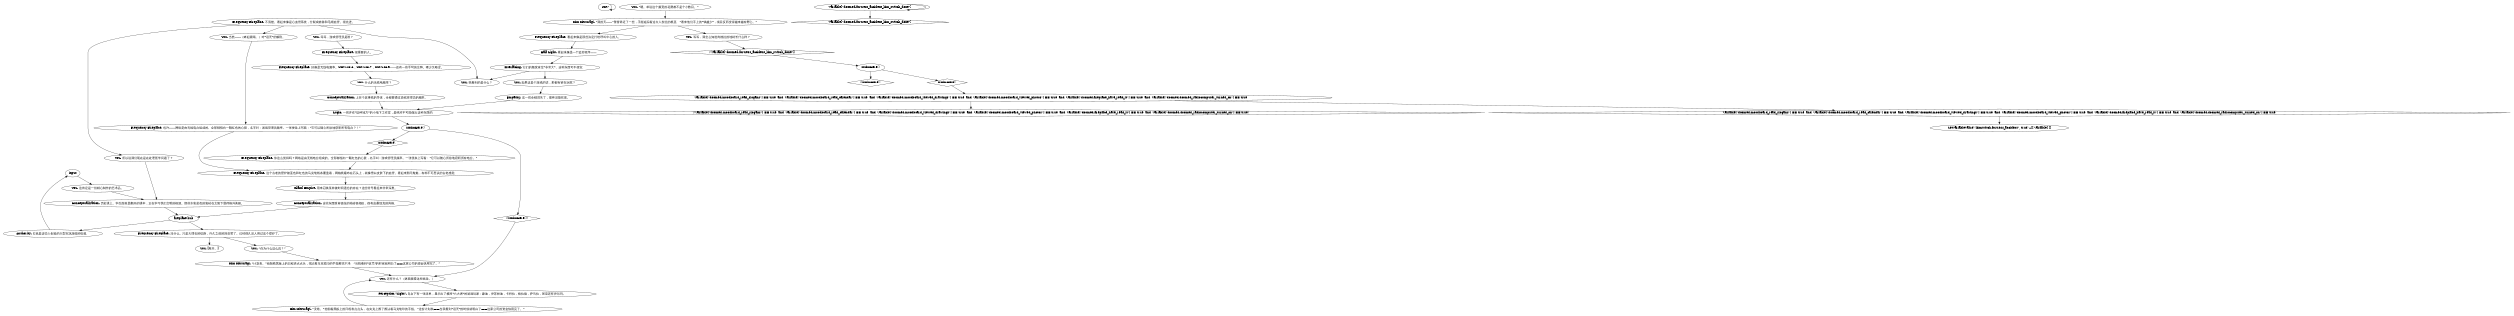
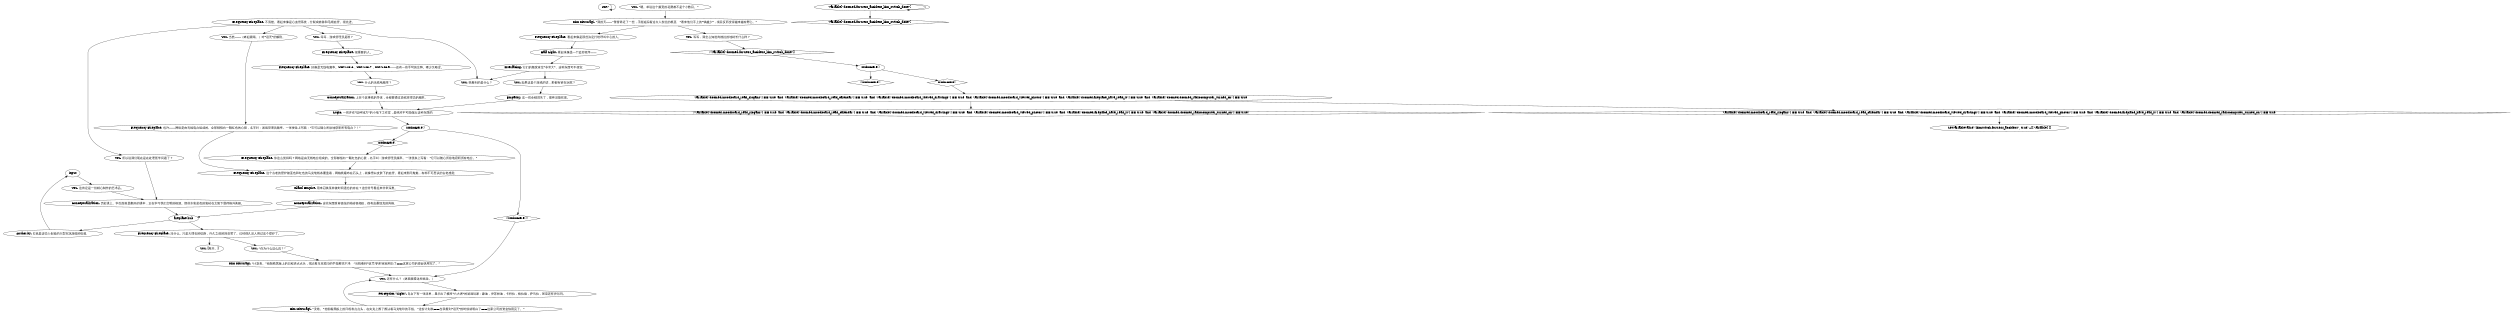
edge "Frequency Fireplace: 不清楚。看起来像是心血管系统，分裂成静脉和毛细血管。很先进。" -> "You: 等等，游戏管理员是谁？": added
edge "Inland Empire: 用来召唤某种被时间遗忘的存在？这些符号看起来非常深奥。" -> "Conceptualization: 这些东西跟肯德拉的地砖很相似，很有皮桑缇克的风格。": removed
